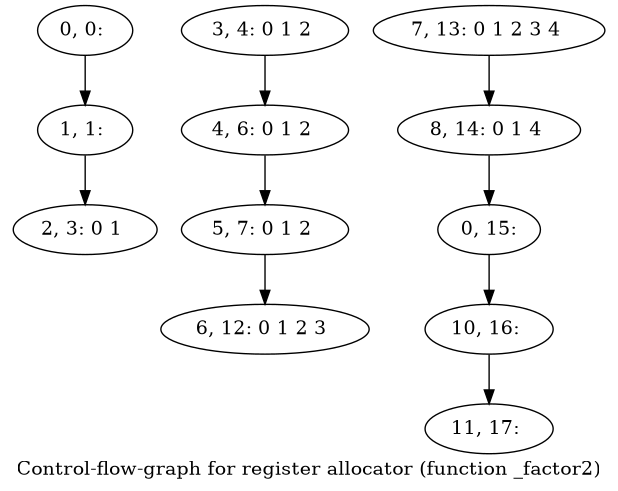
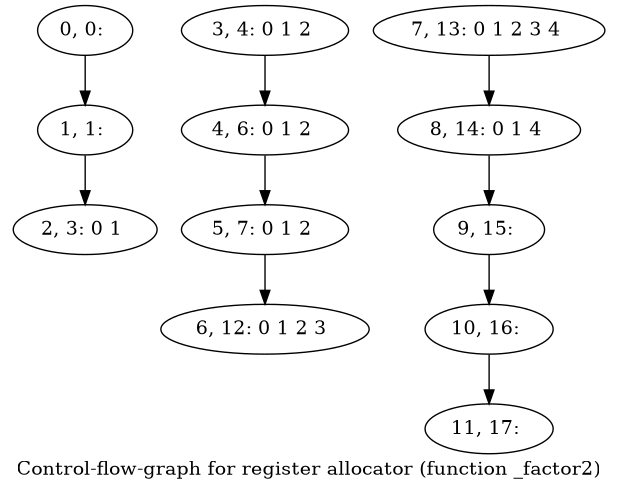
node "0, 15:": label "0, 15:" -> "9, 15:"
